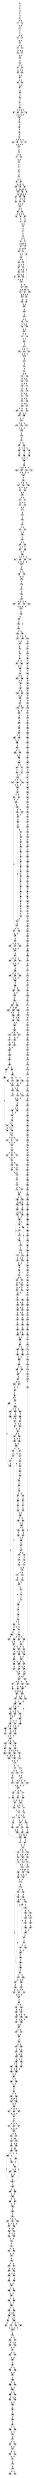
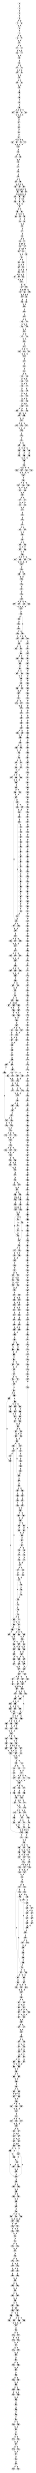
edge "S216" -> "S218": now "S213" -> "S218"
